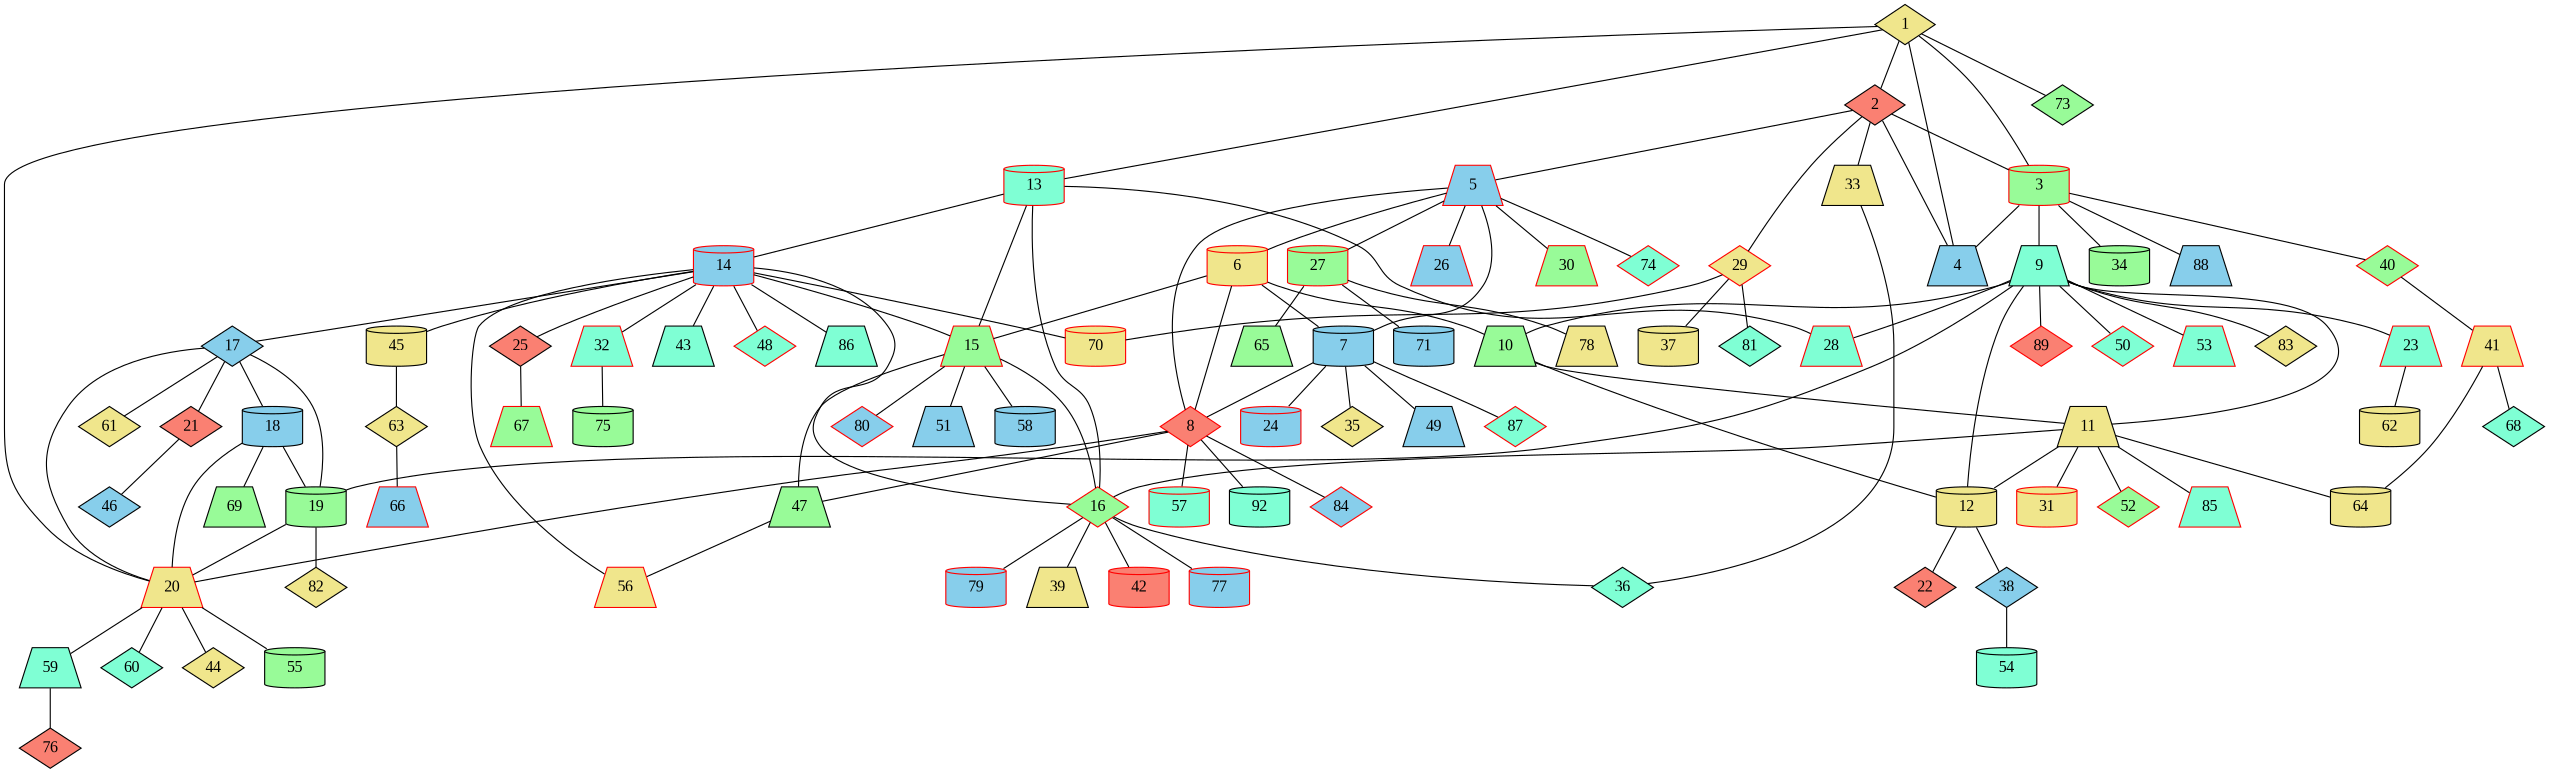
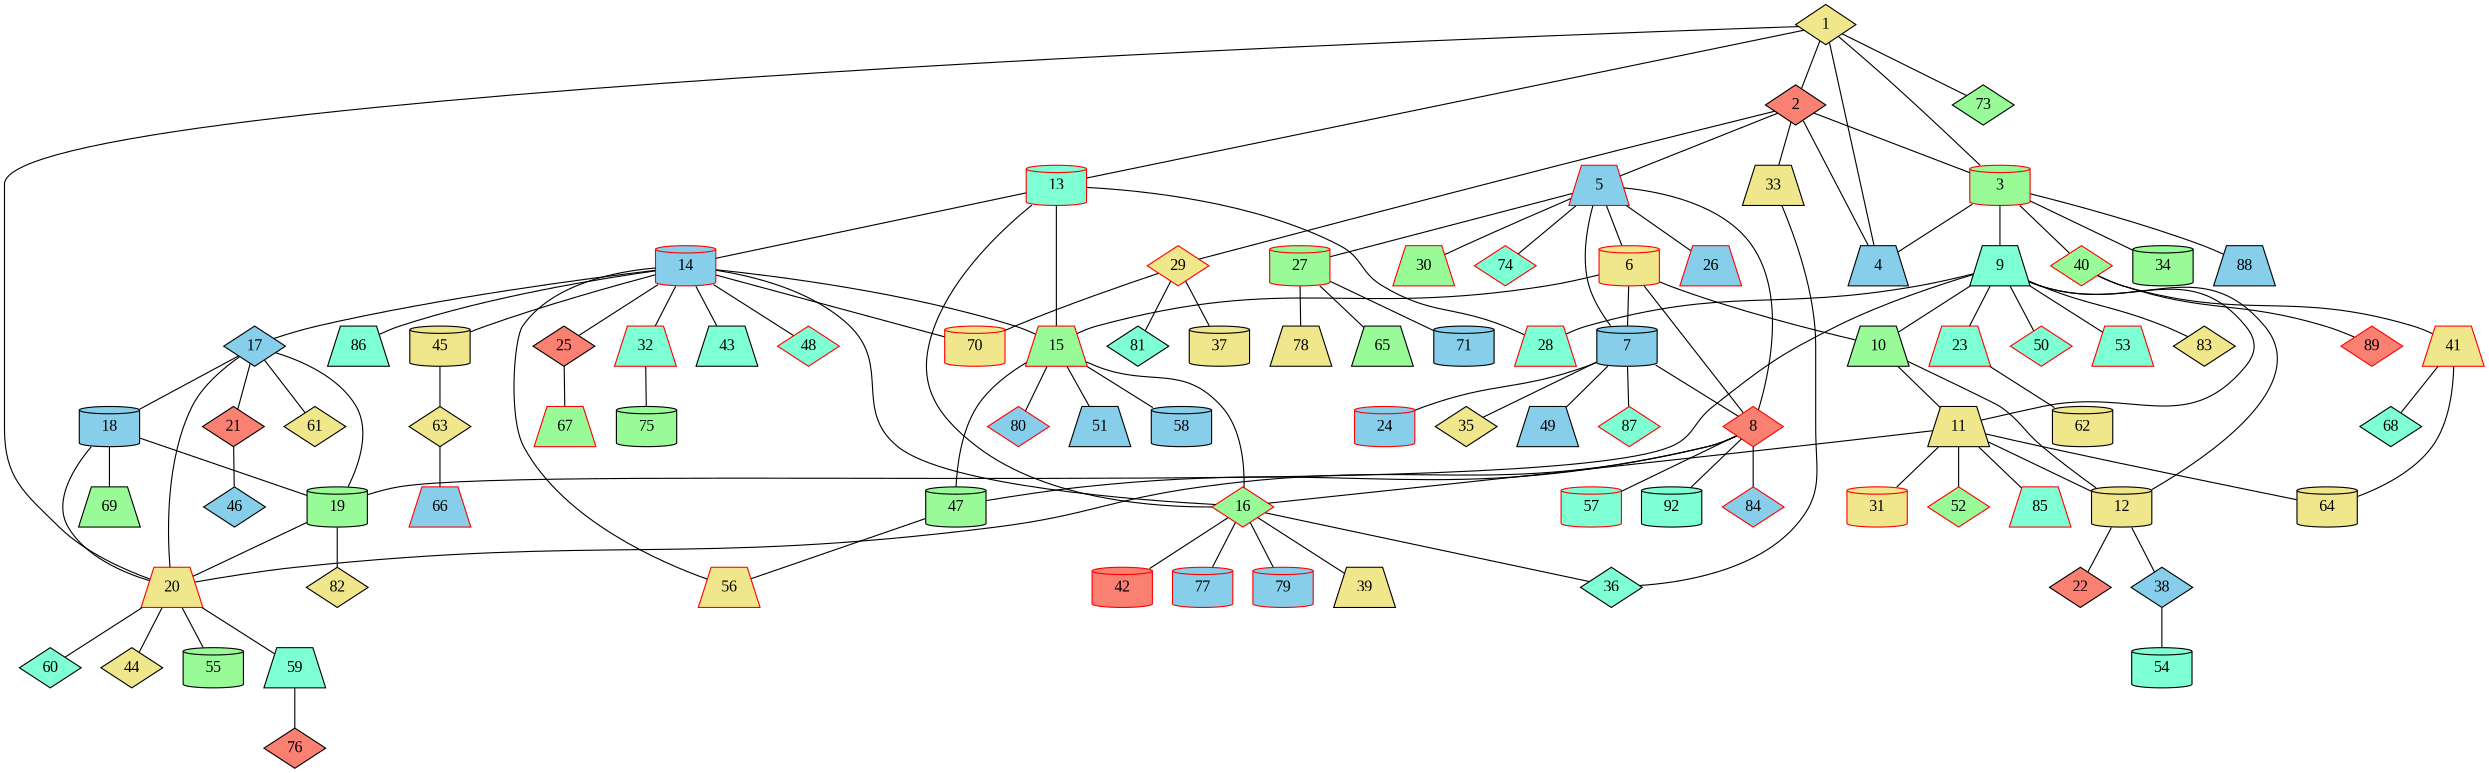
edge "9" -- "89": now "40" -- "89"
node "47": shape trapezium -> cylinder
